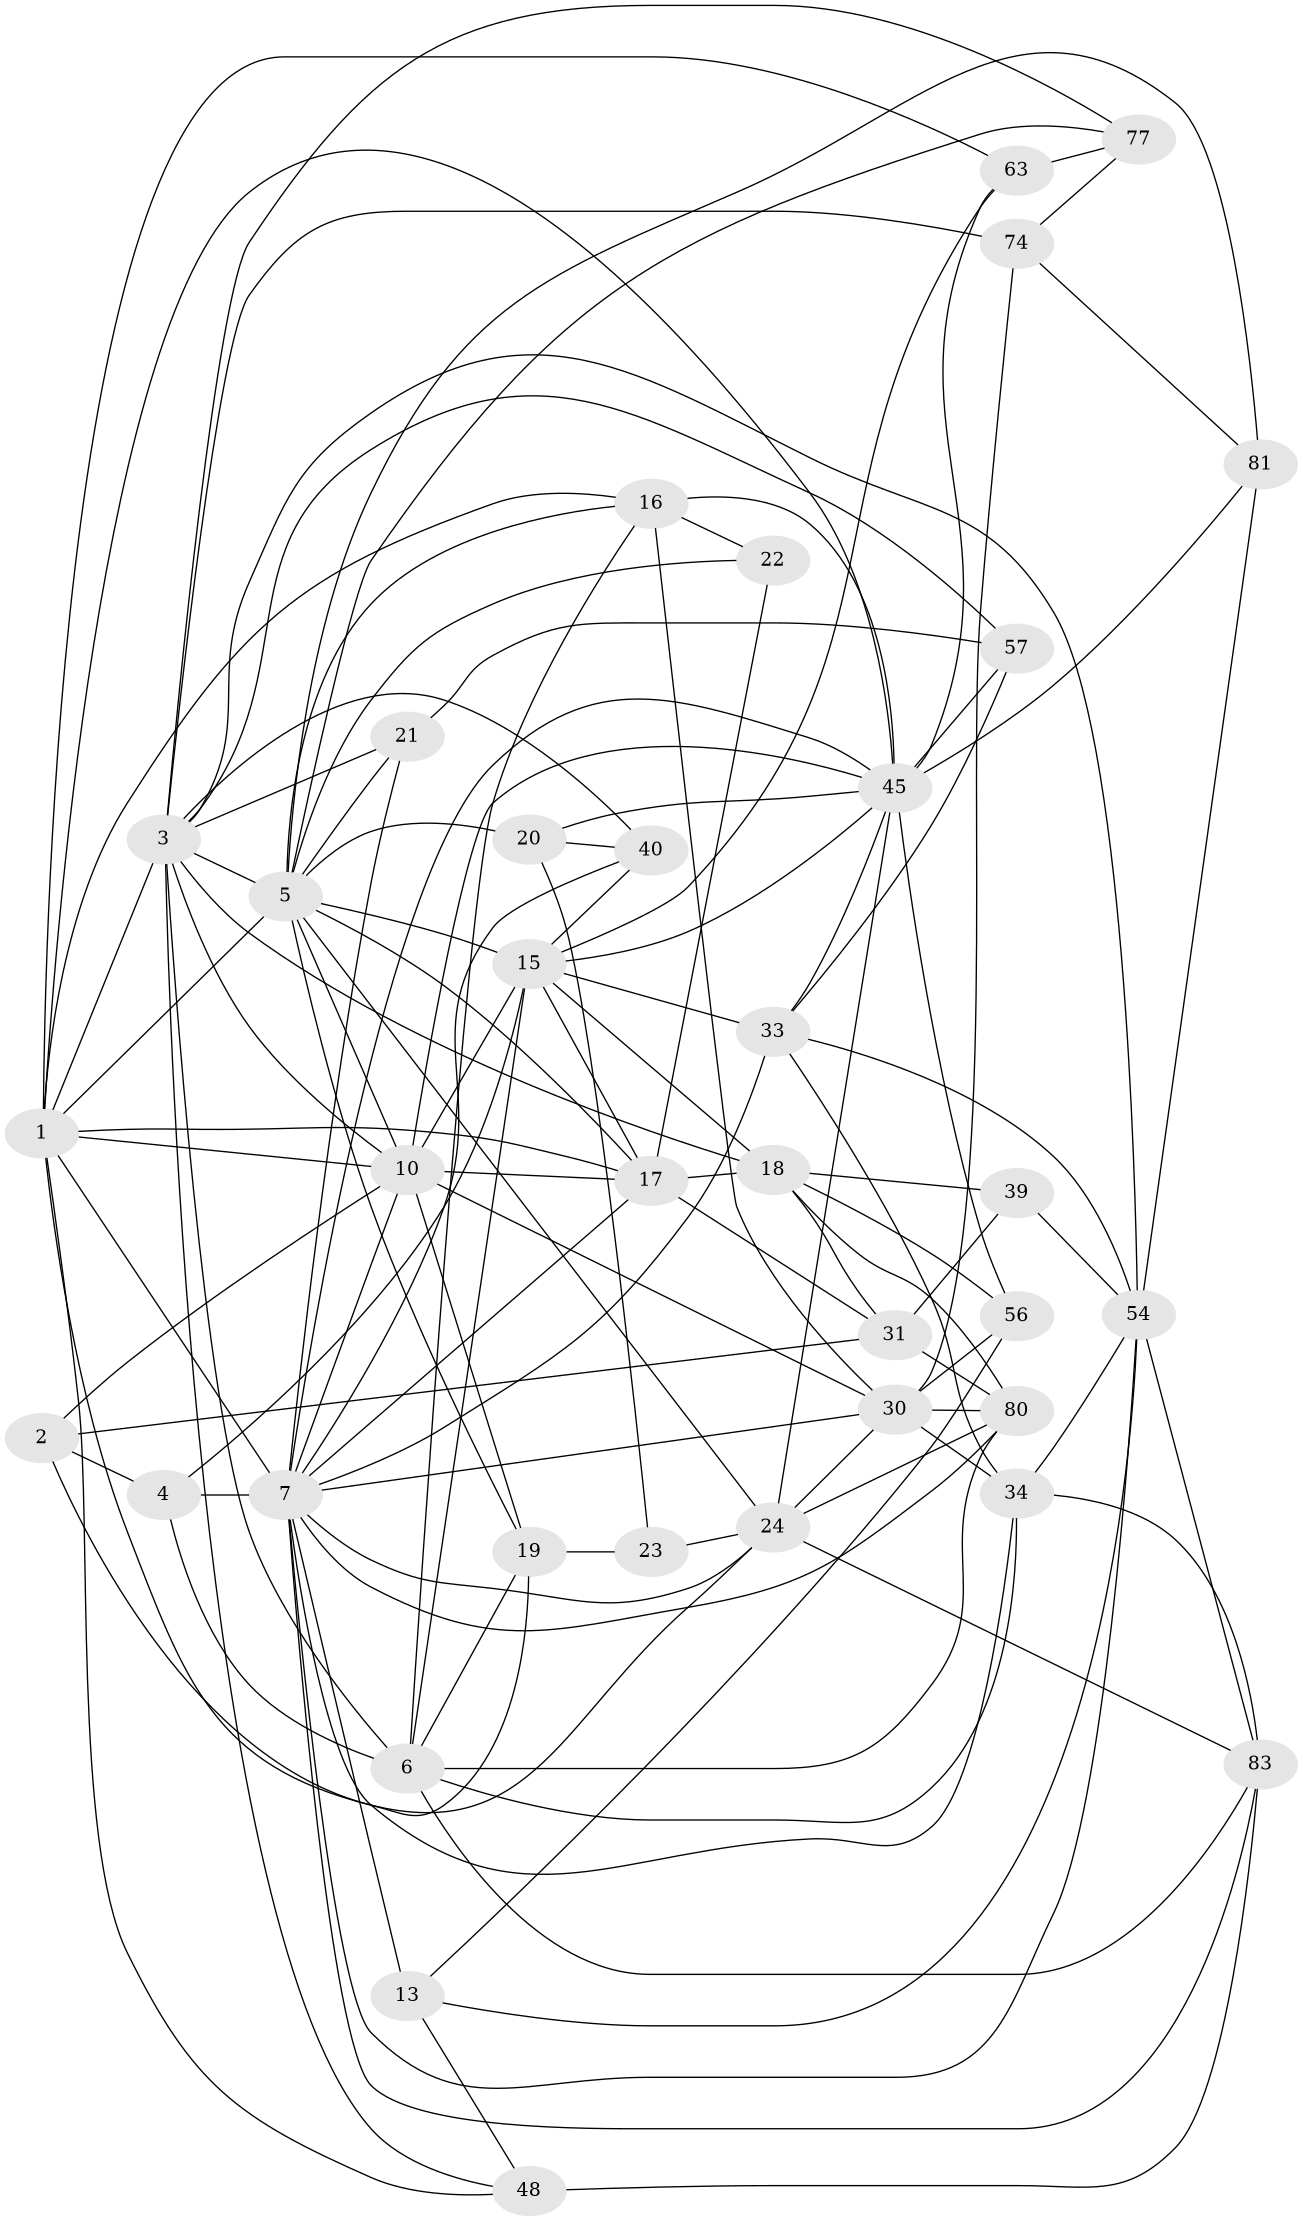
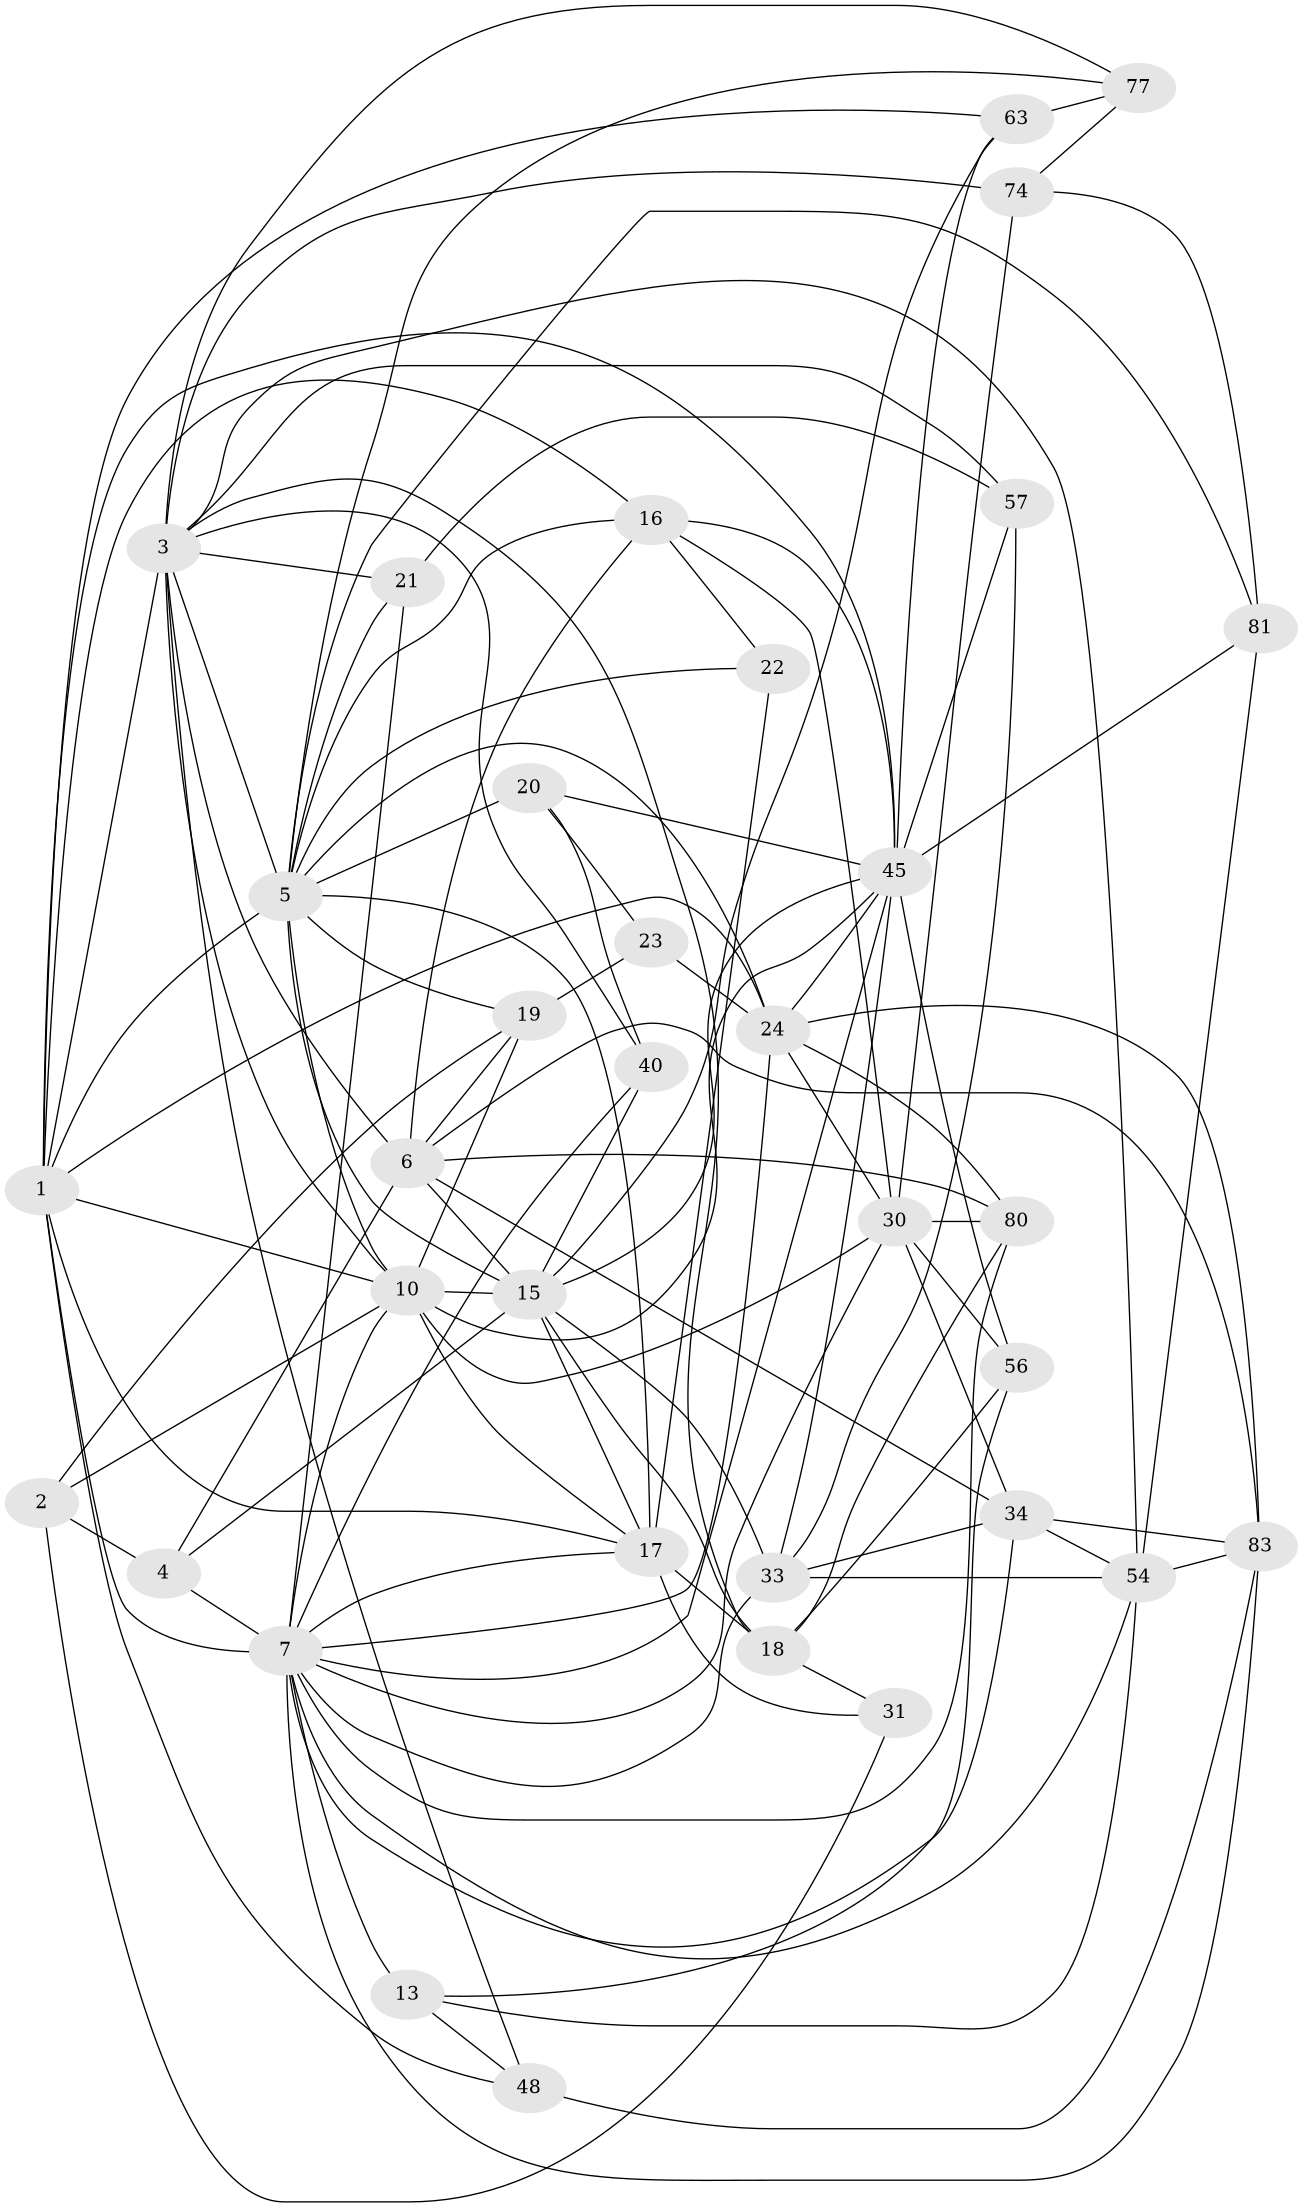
node "39": removed
edge "31" -- "80": removed
